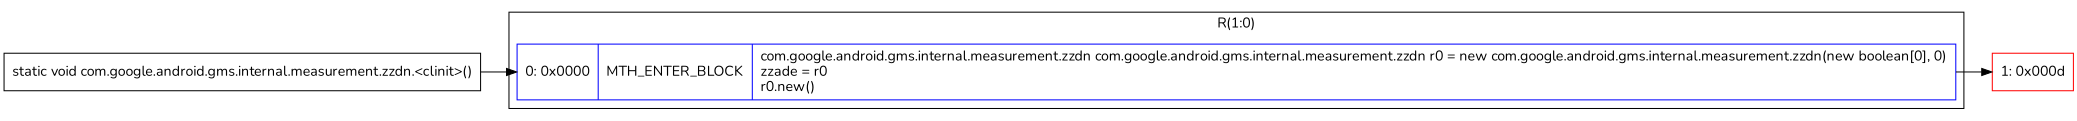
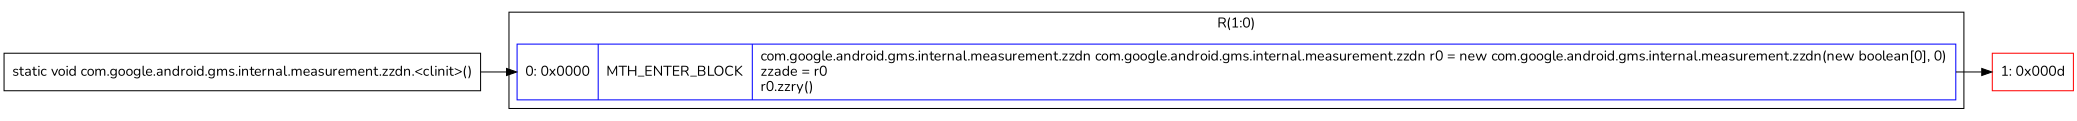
node "0: 0x0000": text "r0.new()" -> "r0.zzry()"
